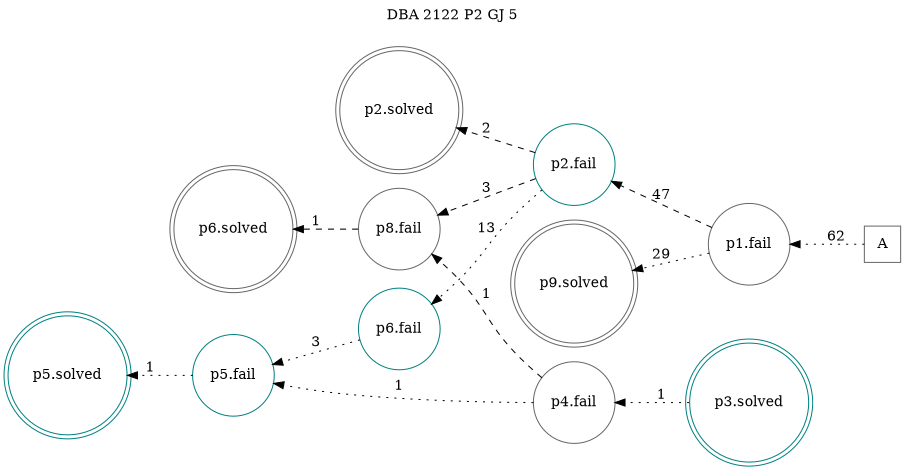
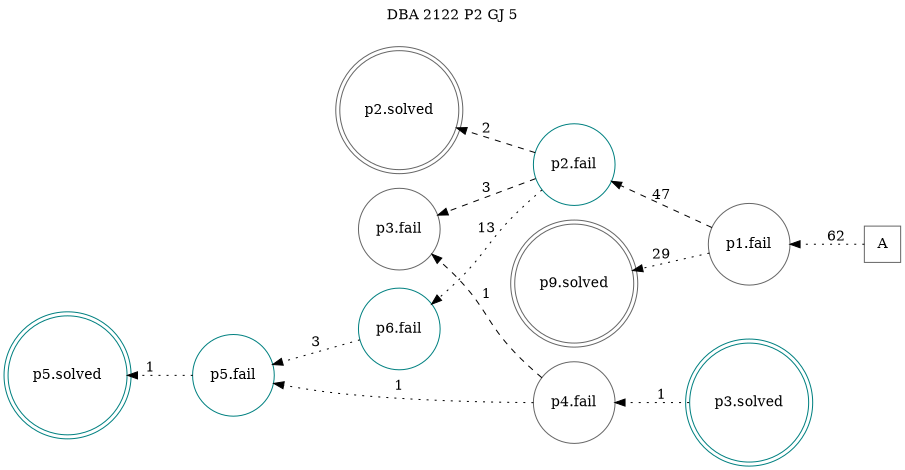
node "p6.solved": removed
node "p8.fail": label "p8.fail" -> "p3.fail"
